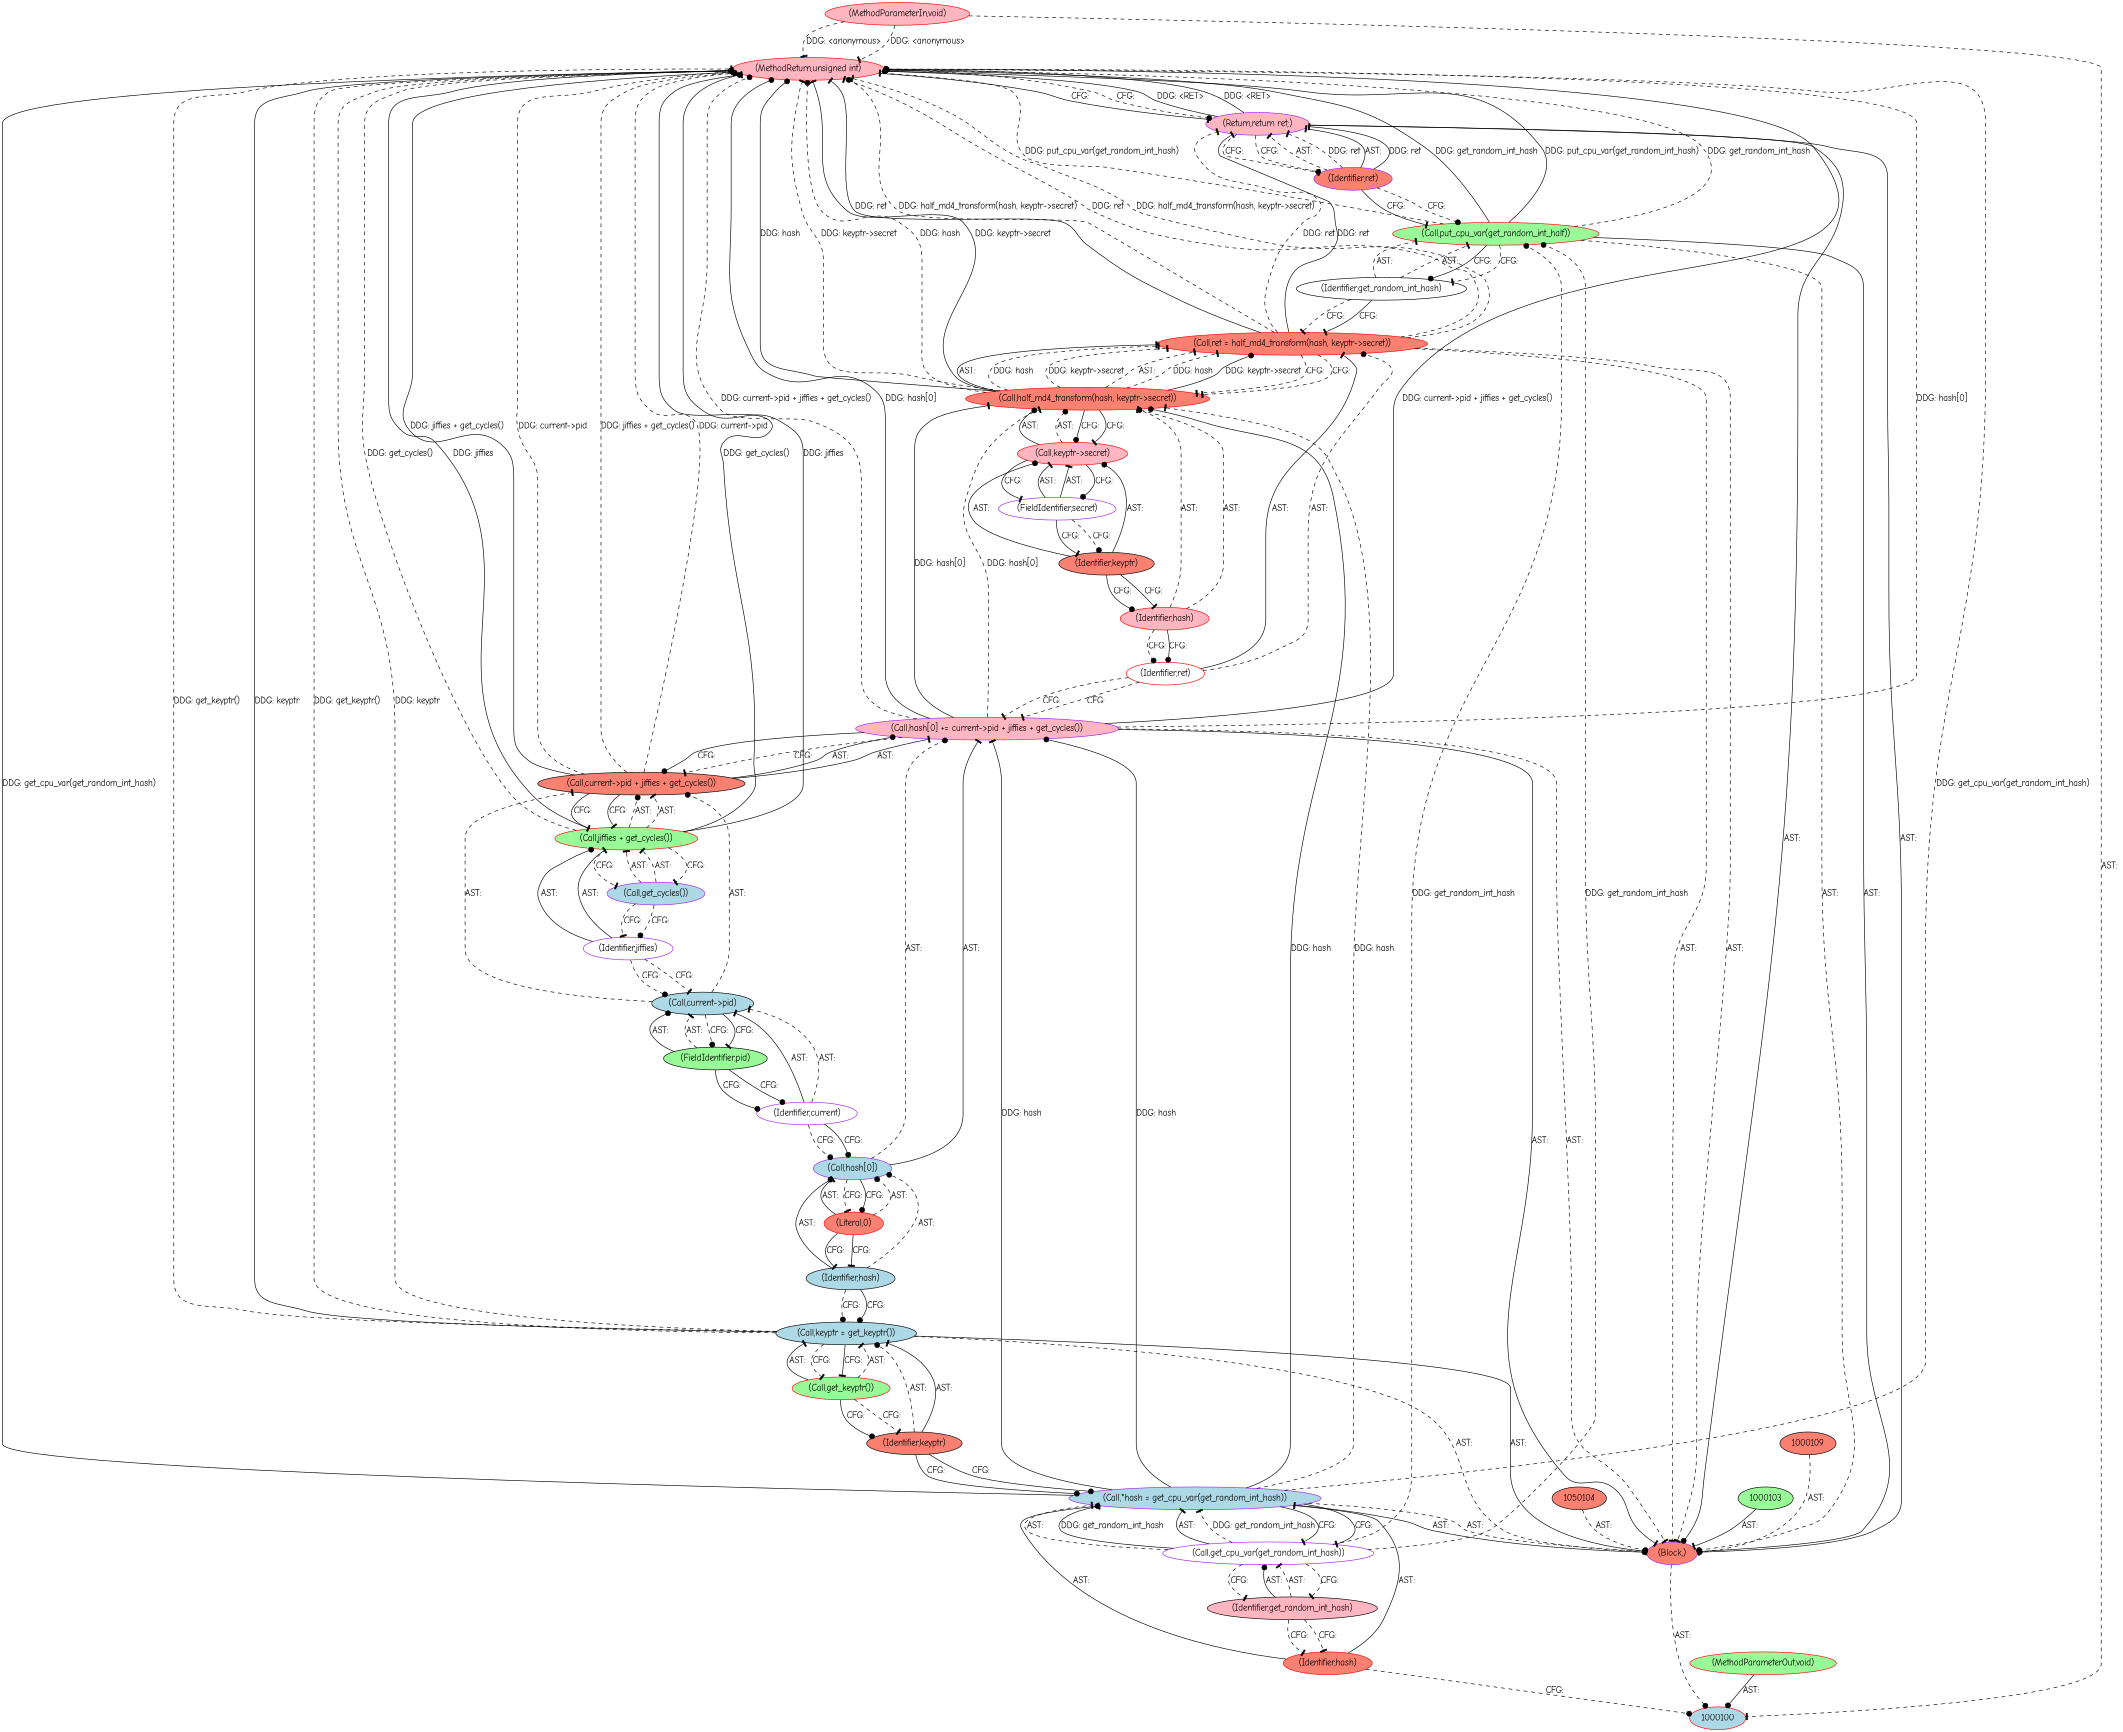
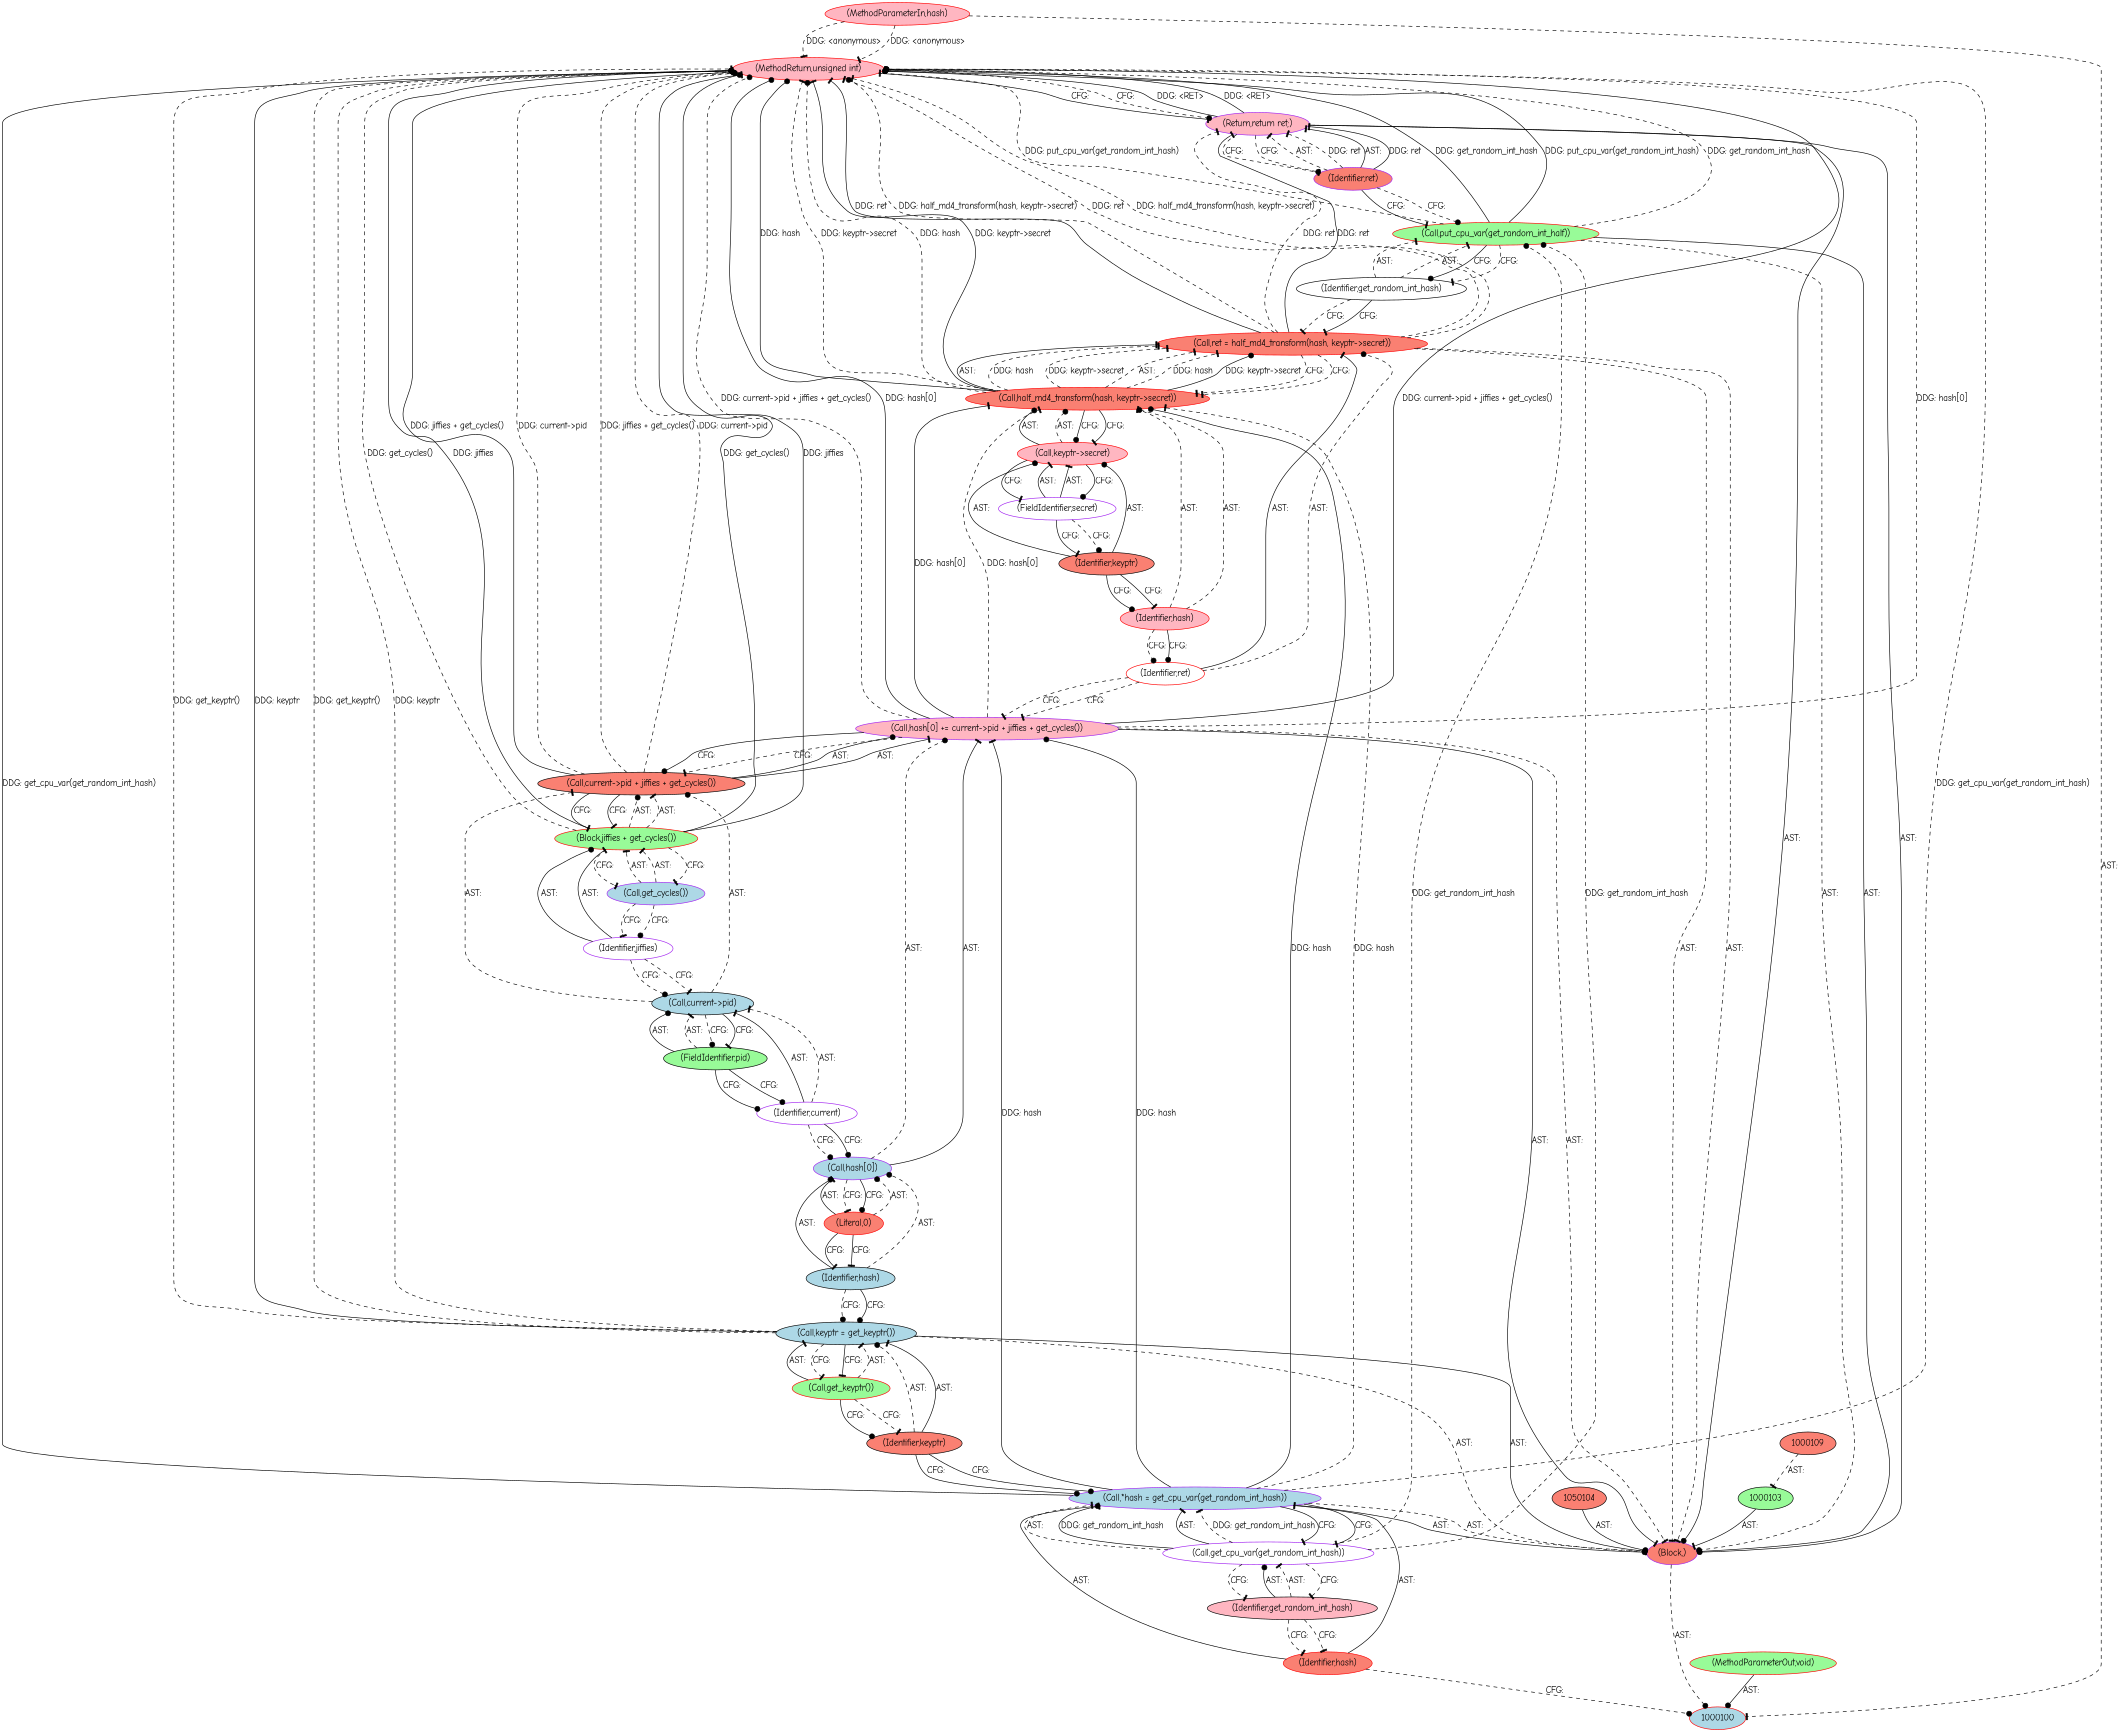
node "(MethodParameterIn,void)": label "(MethodParameterIn,void)" -> "(MethodParameterIn,hash)"
node "(Call,jiffies + get_cycles())": label "(Call,jiffies + get_cycles())" -> "(Block,jiffies + get_cycles())"
edge "1000109" -> "(Block,)": now "1000109" -> "1000103"
edge "1050104" -> "(Block,)": style dashed -> solid
